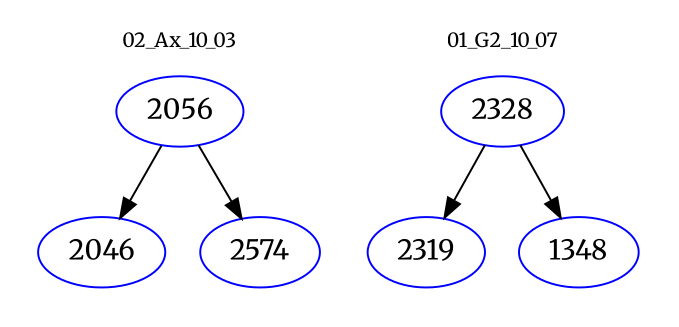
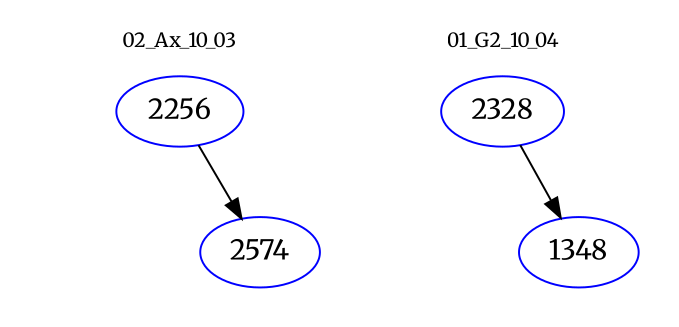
cluster "01_G2_10_07": label "01_G2_10_07" -> "01_G2_10_04"
node "2056": label "2056" -> "2256"
node "2046": removed
node "2319": removed
